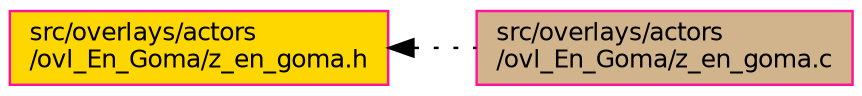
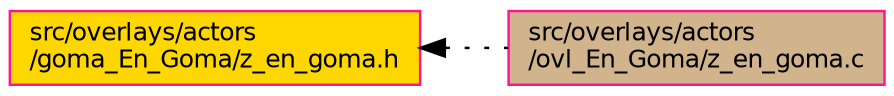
node "src/overlays/actors /ovl_En_Goma/z_en_goma.h": label "src/overlays/actors /ovl_En_Goma/z_en_goma.h" -> "src/overlays/actors /goma_En_Goma/z_en_goma.h"
